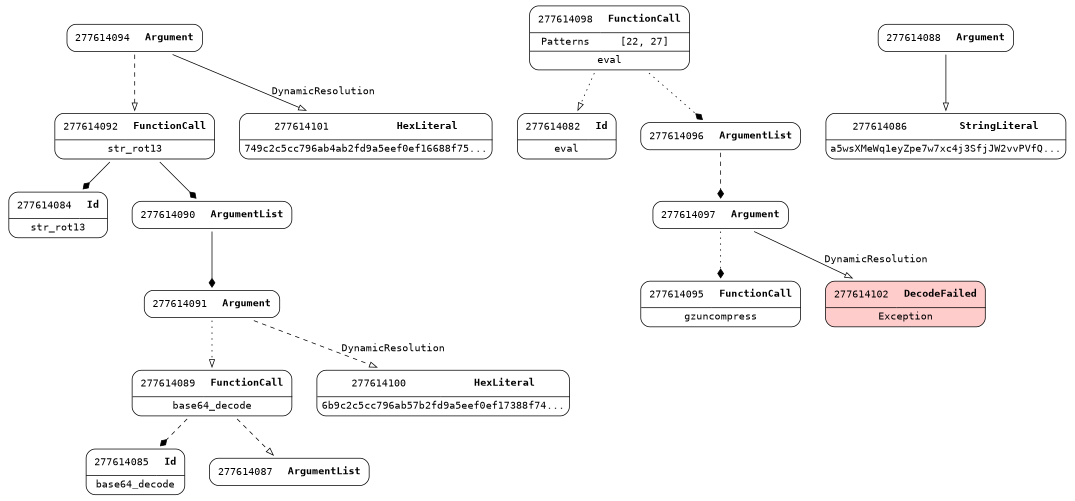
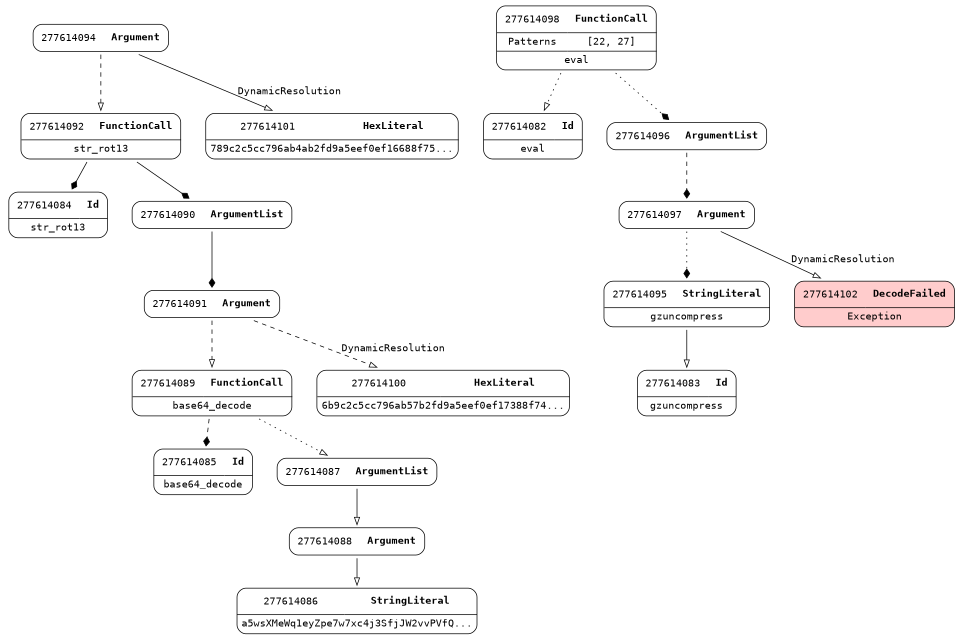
node "277614101": text "749c2c5cc796ab4ab2fd9a5eef0ef16688f75..." -> "789c2c5cc796ab4ab2fd9a5eef0ef16688f75..."
node "277614095": text "FunctionCall" -> "StringLiteral"
edge "277614091" -> "277614089": style dotted -> dashed
node "277614083": added
edge "277614089" -> "277614087": style dashed -> dotted
edge "277614087" -> "277614088": added
